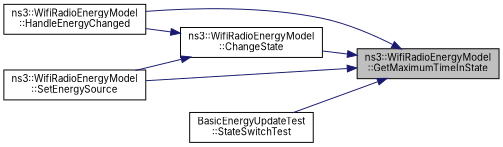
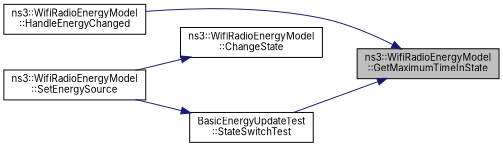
edge "ns3::WifiRadioEnergyModel ::HandleEnergyChanged" -> "ns3::WifiRadioEnergyModel ::ChangeState": removed
edge "ns3::WifiRadioEnergyModel ::ChangeState" -> "ns3::WifiRadioEnergyModel ::GetMaximumTimeInState": removed
edge "ns3::WifiRadioEnergyModel ::SetEnergySource" -> "ns3::WifiRadioEnergyModel ::GetMaximumTimeInState": now "ns3::WifiRadioEnergyModel ::SetEnergySource" -> "BasicEnergyUpdateTest ::StateSwitchTest"
